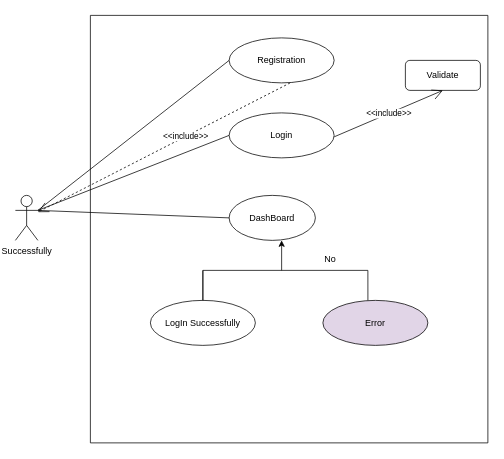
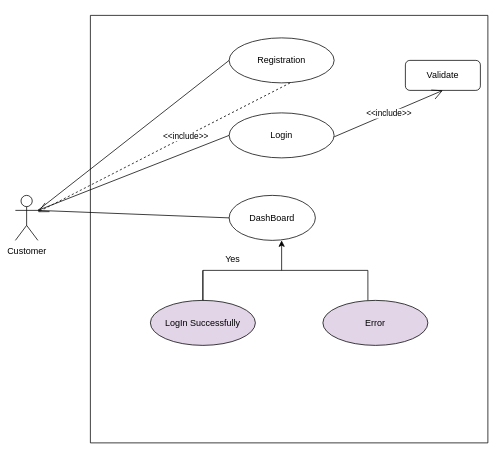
node "Successfully": label "Successfully" -> "Customer"
node "Yes": added
node "No": removed
node "LogIn Successfully": fillcolor #ffffff -> #e1d5e7
